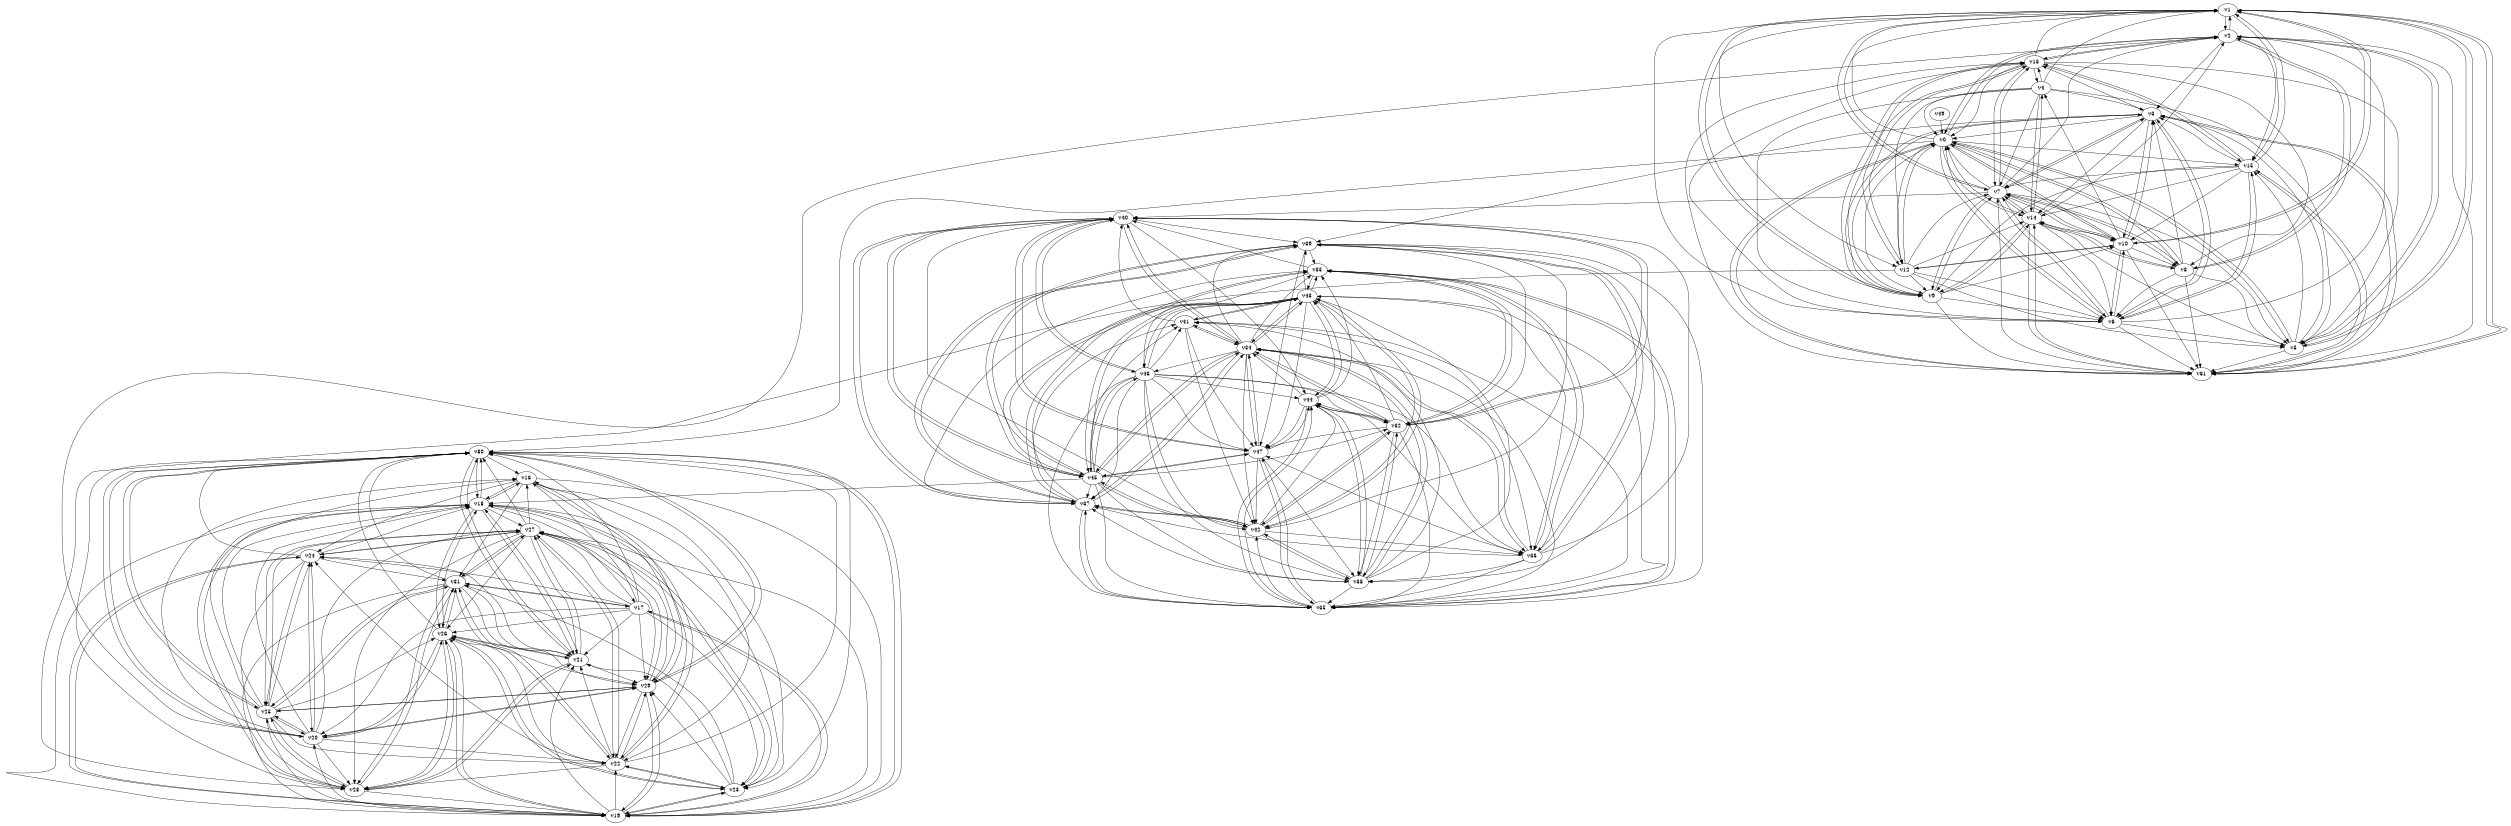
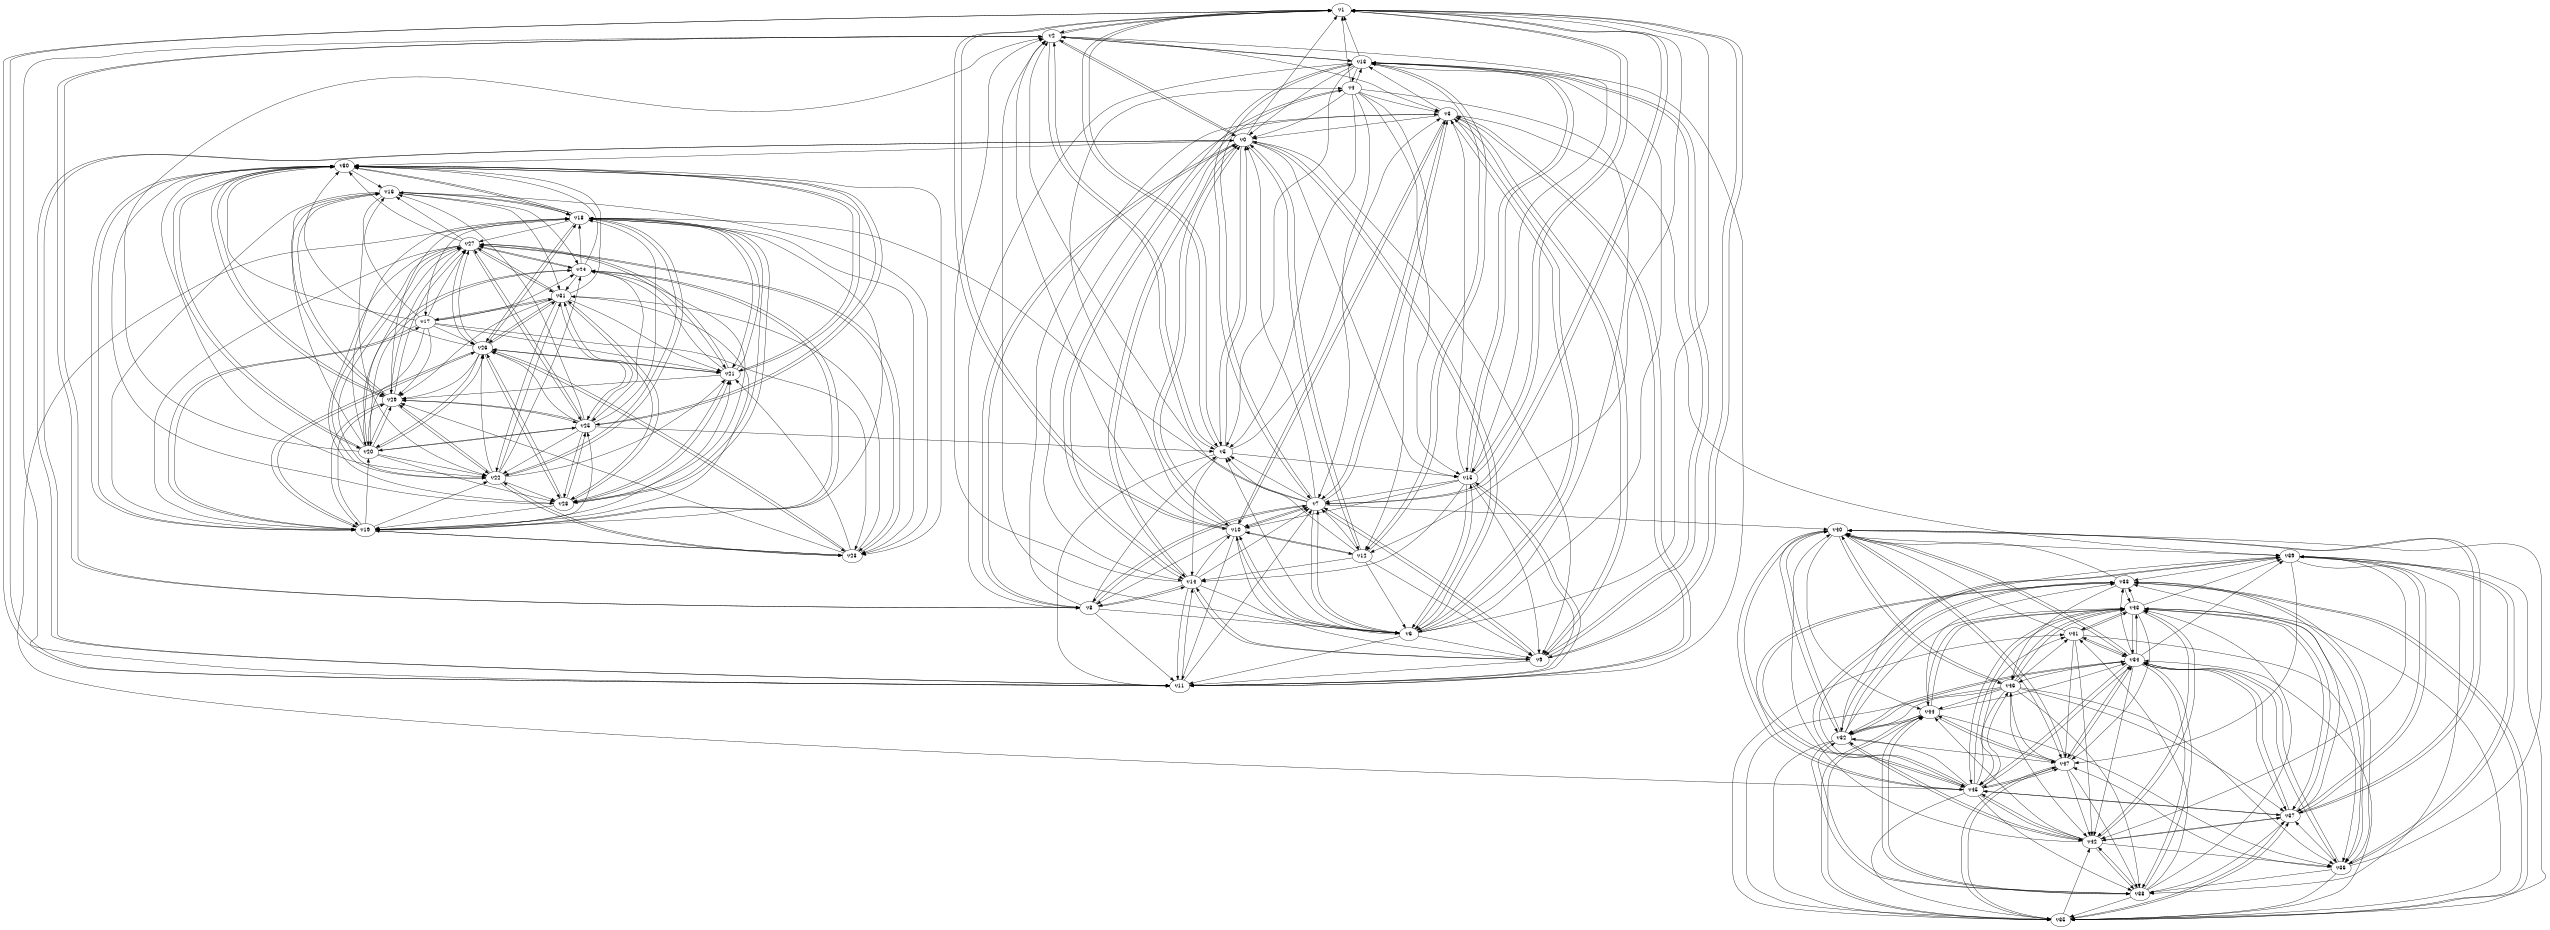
node "v49": removed
edge "v7" -> "v14": now "v7" -> "v18"
edge "v4" -> "v15": added
edge "v26" -> "v27": added
edge "v9" -> "v6": reversed
edge "v10" -> "v2": added
node "v61": label "v61" -> "v11"
edge "v37" -> "v41": now "v37" -> "v45"
edge "v12" -> "v28": removed
edge "v46" -> "v47": reversed
edge "v22" -> "v80": reversed
edge "v25" -> "v24": now "v25" -> "v5"
